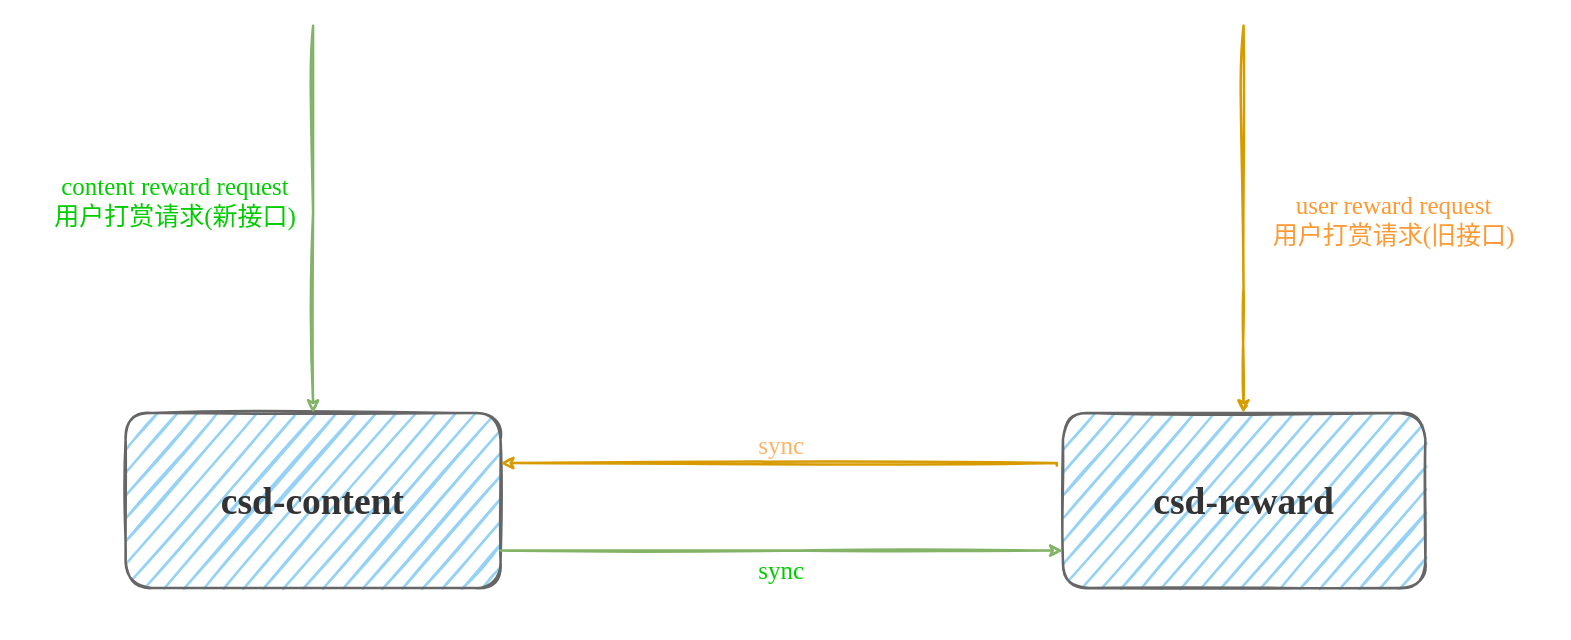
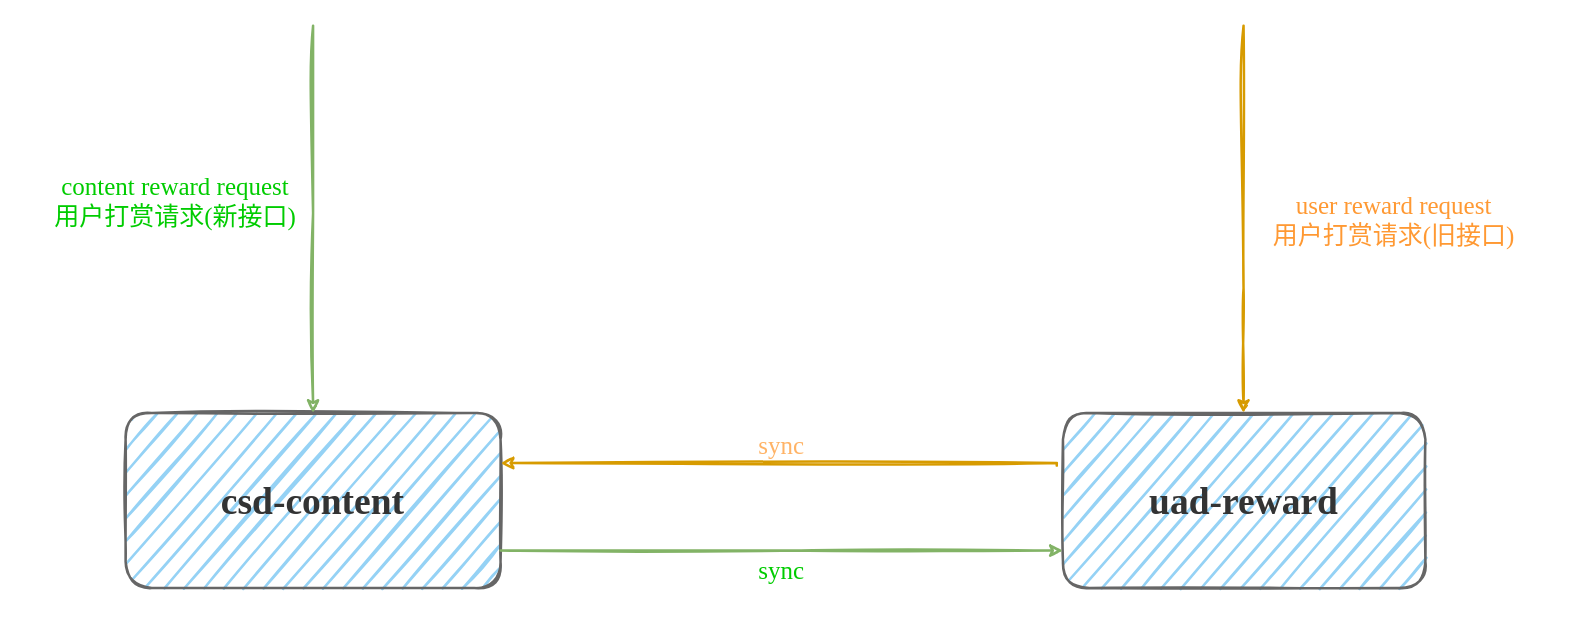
node "csd-reward": label "csd-reward" -> "uad-reward"
